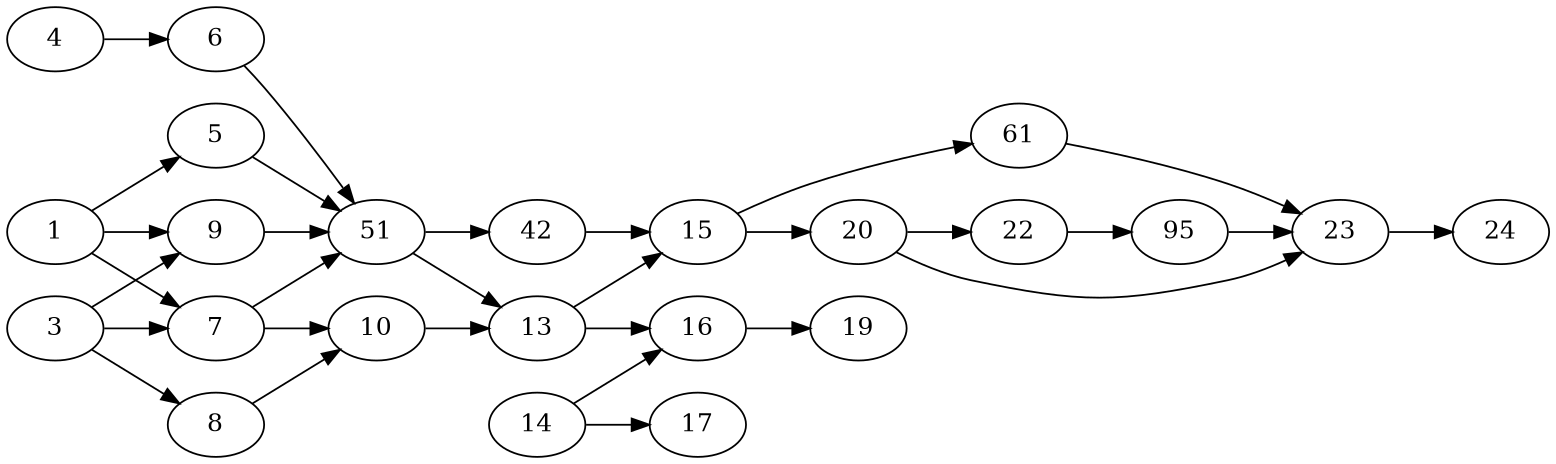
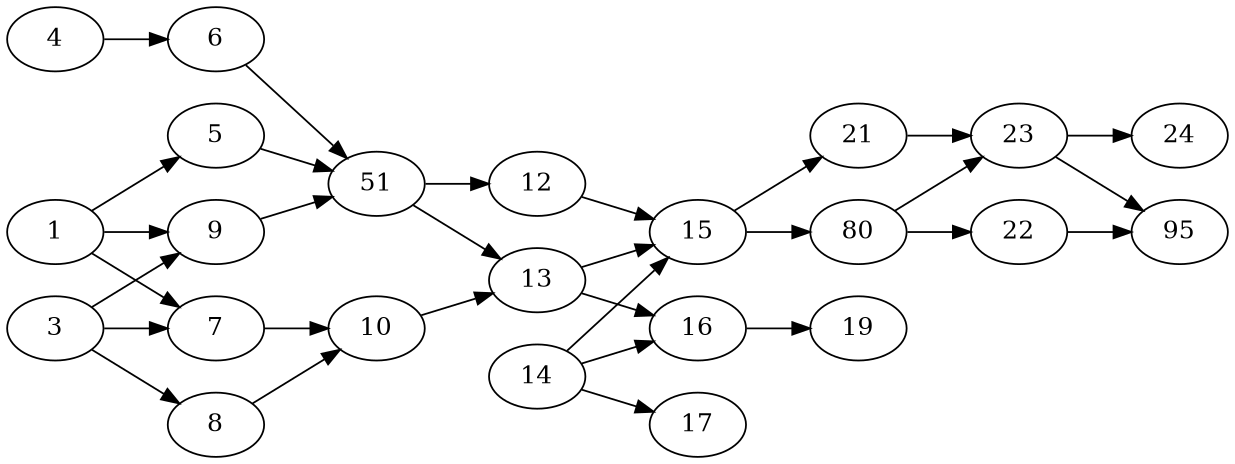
node "61": label "61" -> "21"
node "42": label "42" -> "12"
node "20": label "20" -> "80"
edge "95" -> "23": reversed
edge "7" -> "51": removed
edge "14" -> "15": added
